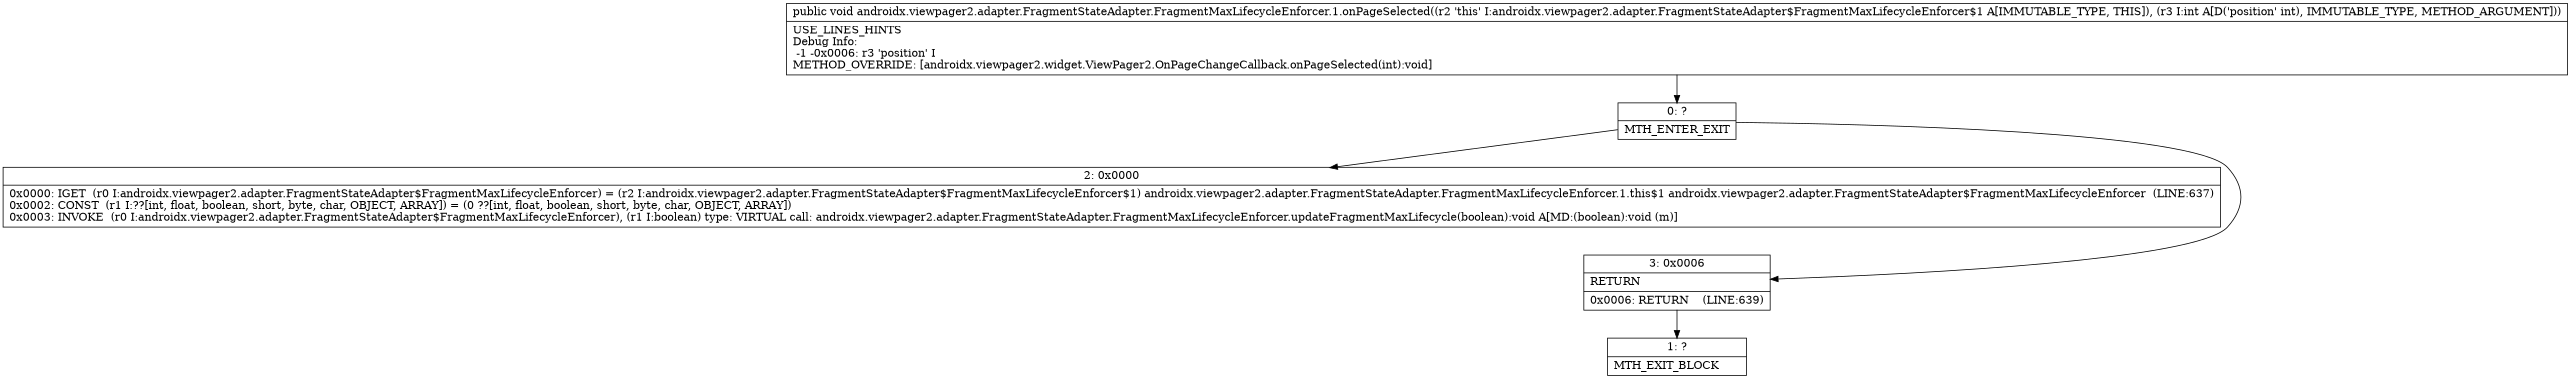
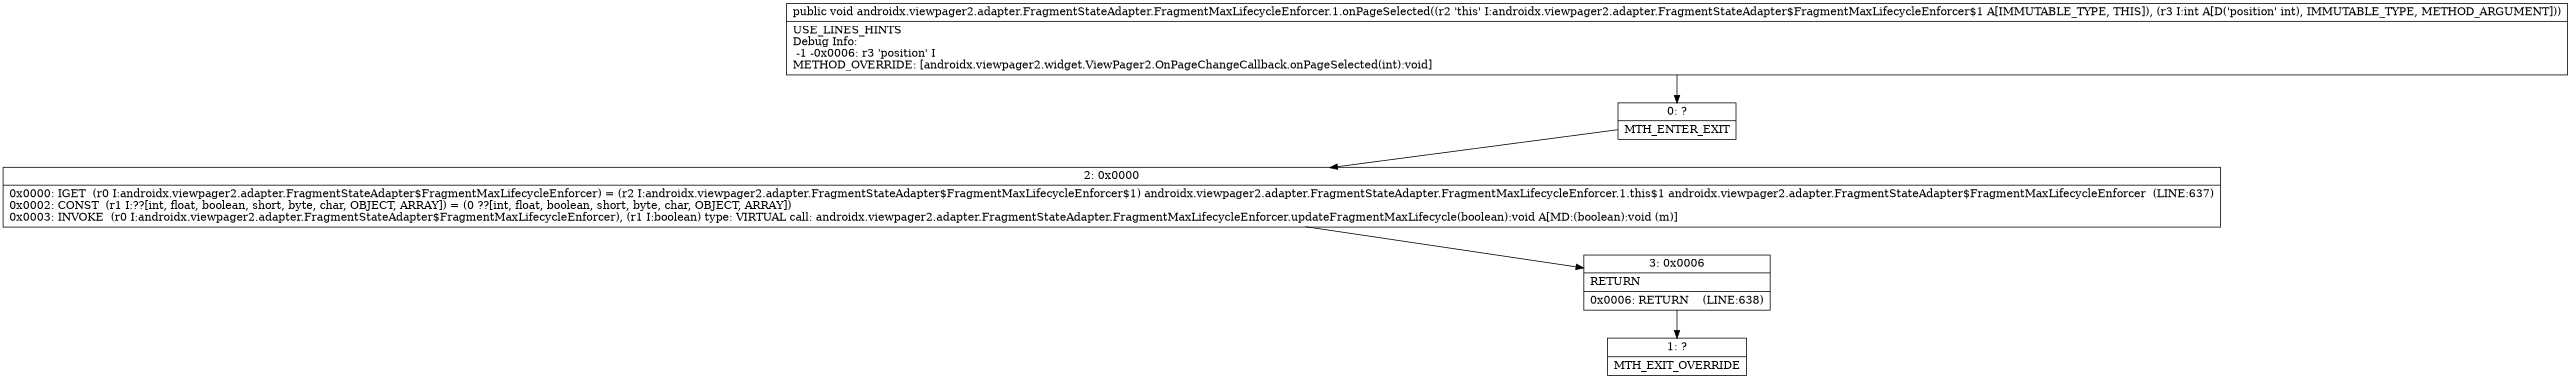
edge "0: ?" -> "3: 0x0006": now "2: 0x0000" -> "3: 0x0006"
node "3: 0x0006": text "0x0006: RETURN    (LINE:639)" -> "0x0006: RETURN    (LINE:638)"
node "1: ?": text "MTH_EXIT_BLOCK" -> "MTH_EXIT_OVERRIDE"
